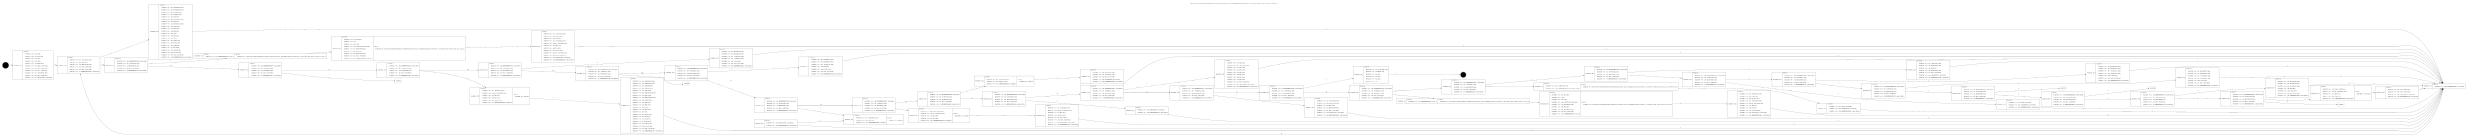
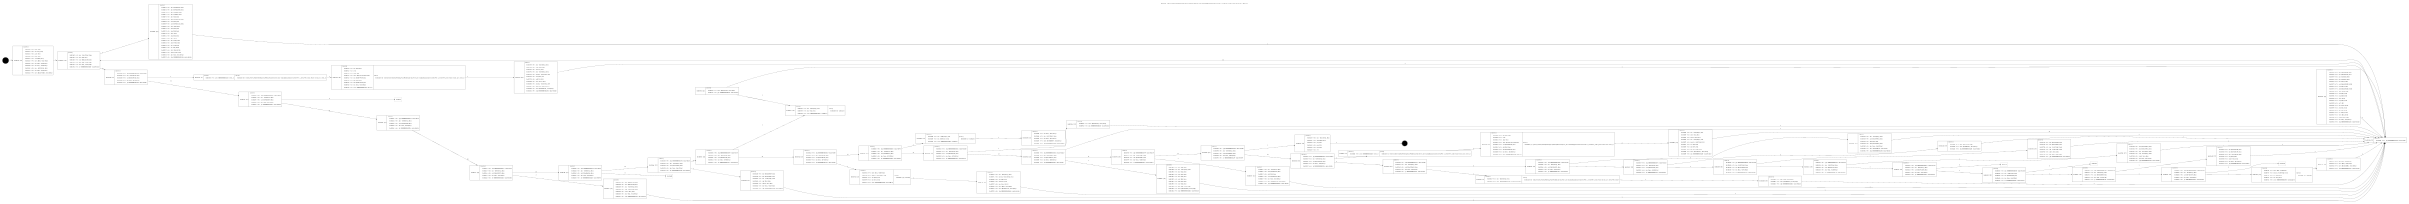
node "0x40193e [23]": removed
